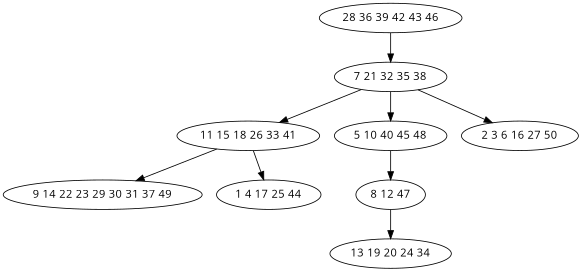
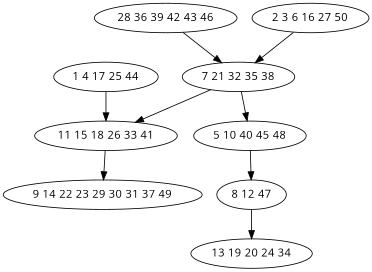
edge "7 21 32 35 38" -> "2 3 6 16 27 50": reversed
edge "11 15 18 26 33 41" -> "1 4 17 25 44": reversed
